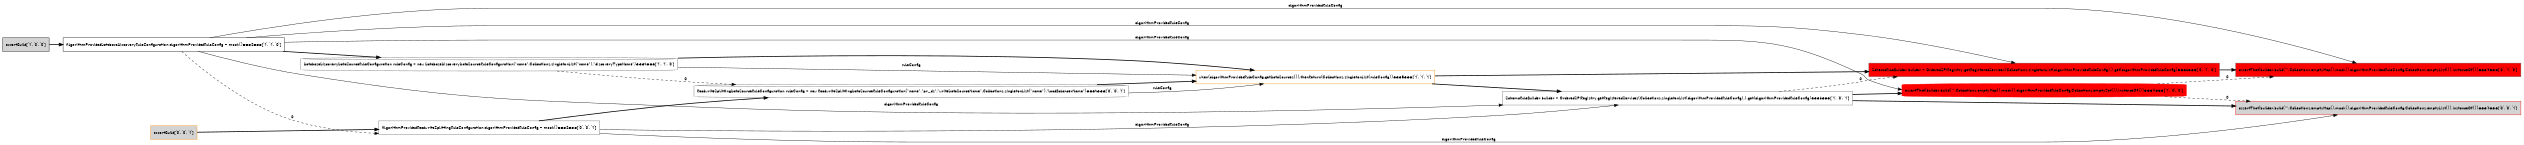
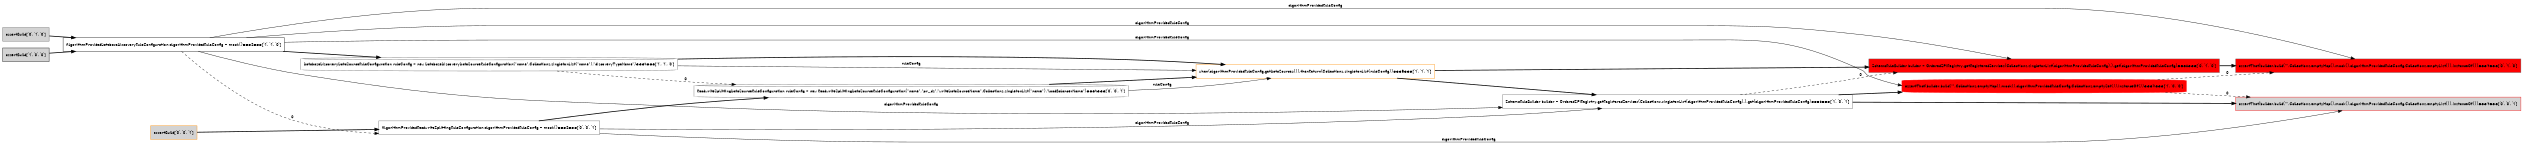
node "assertBuild['0', '1', '0']": added
